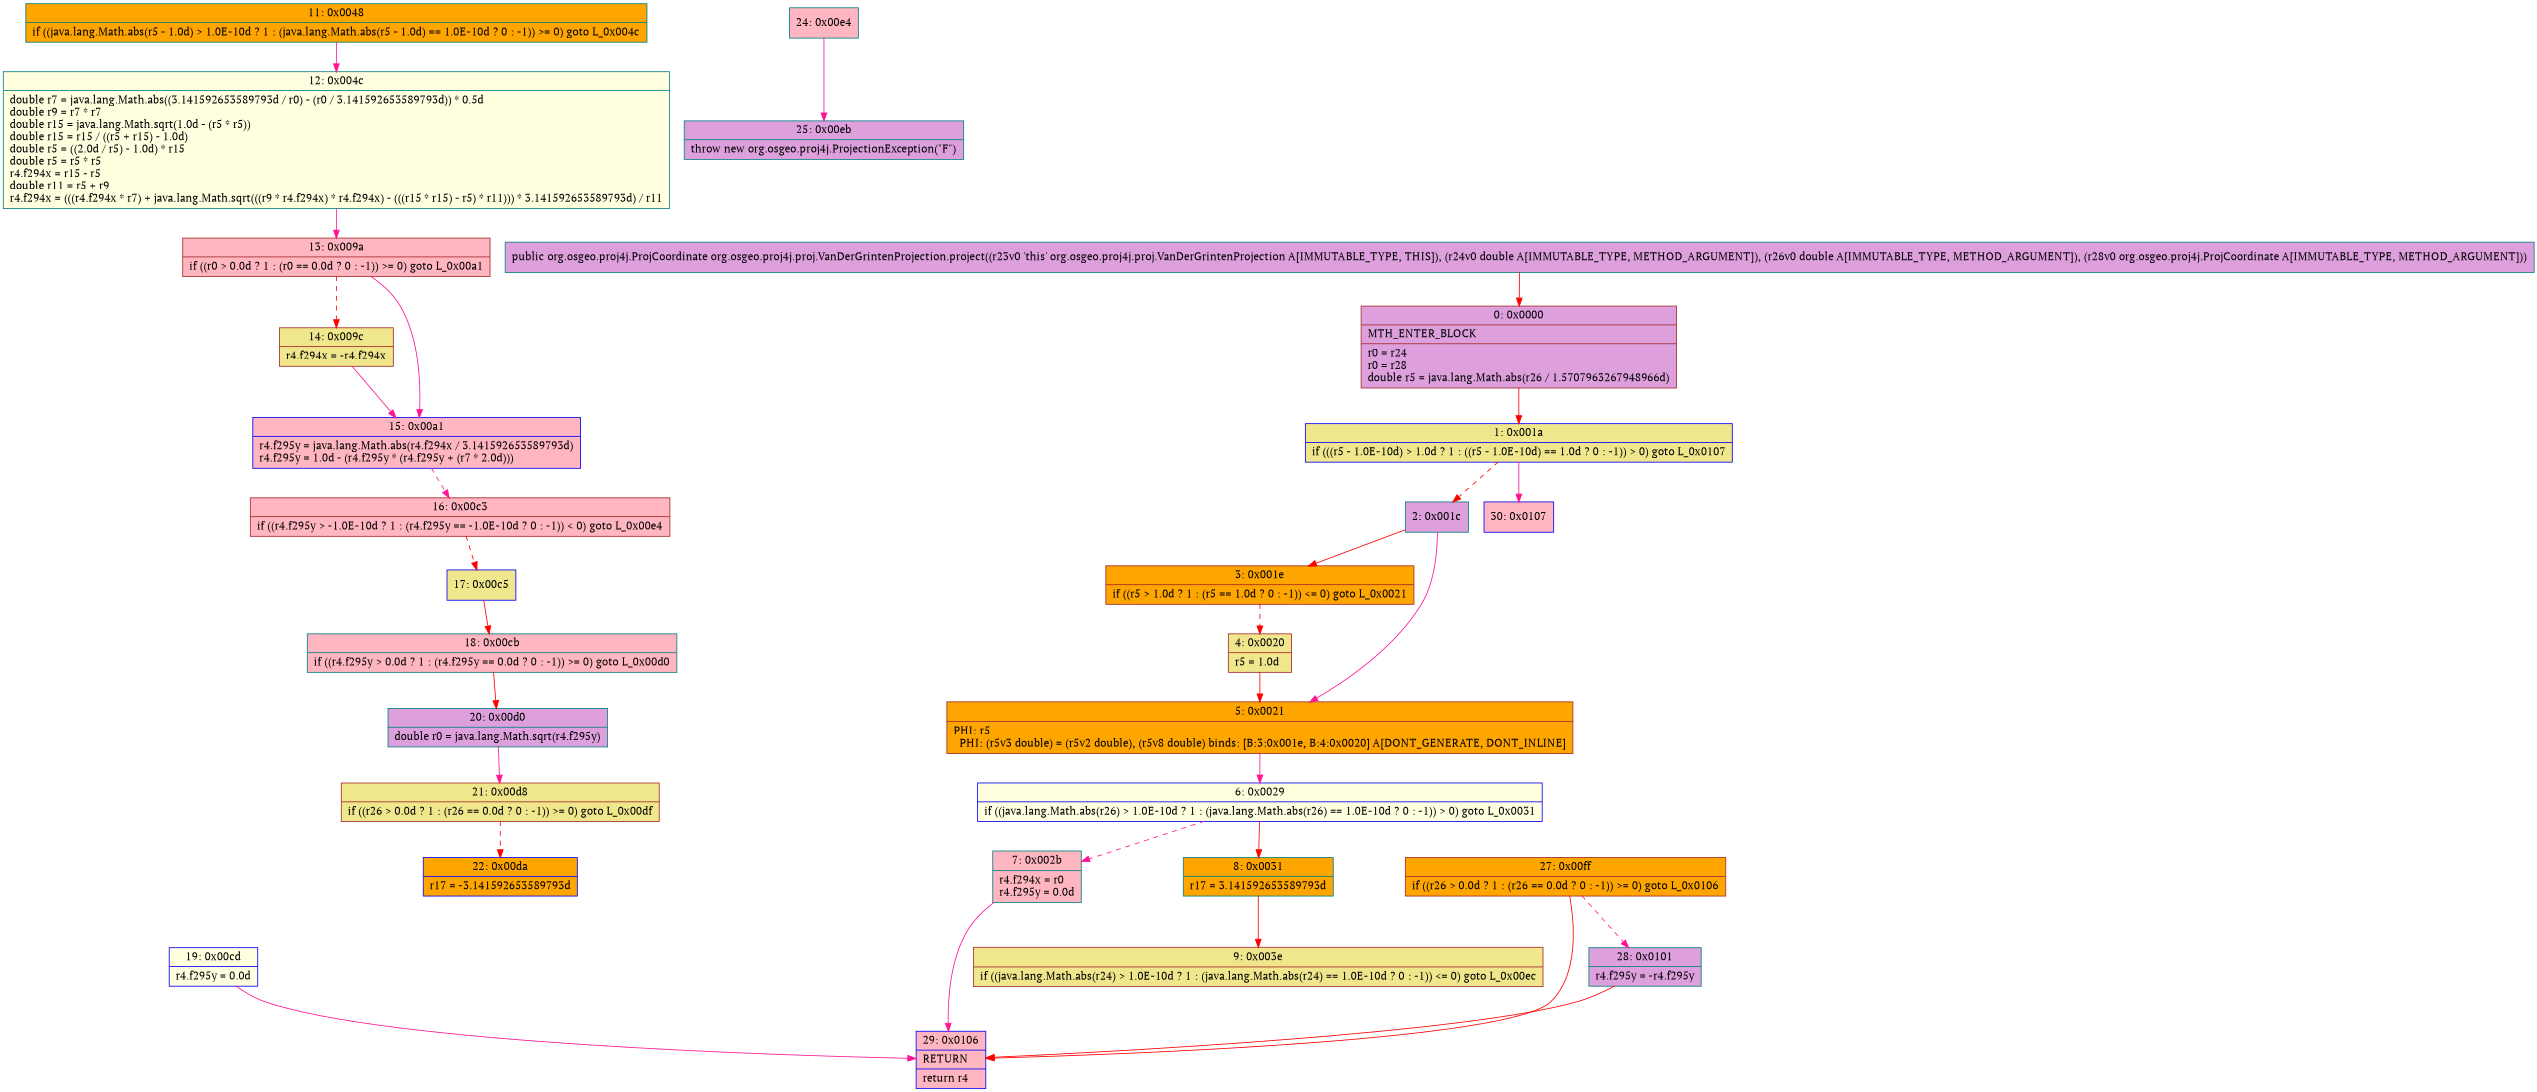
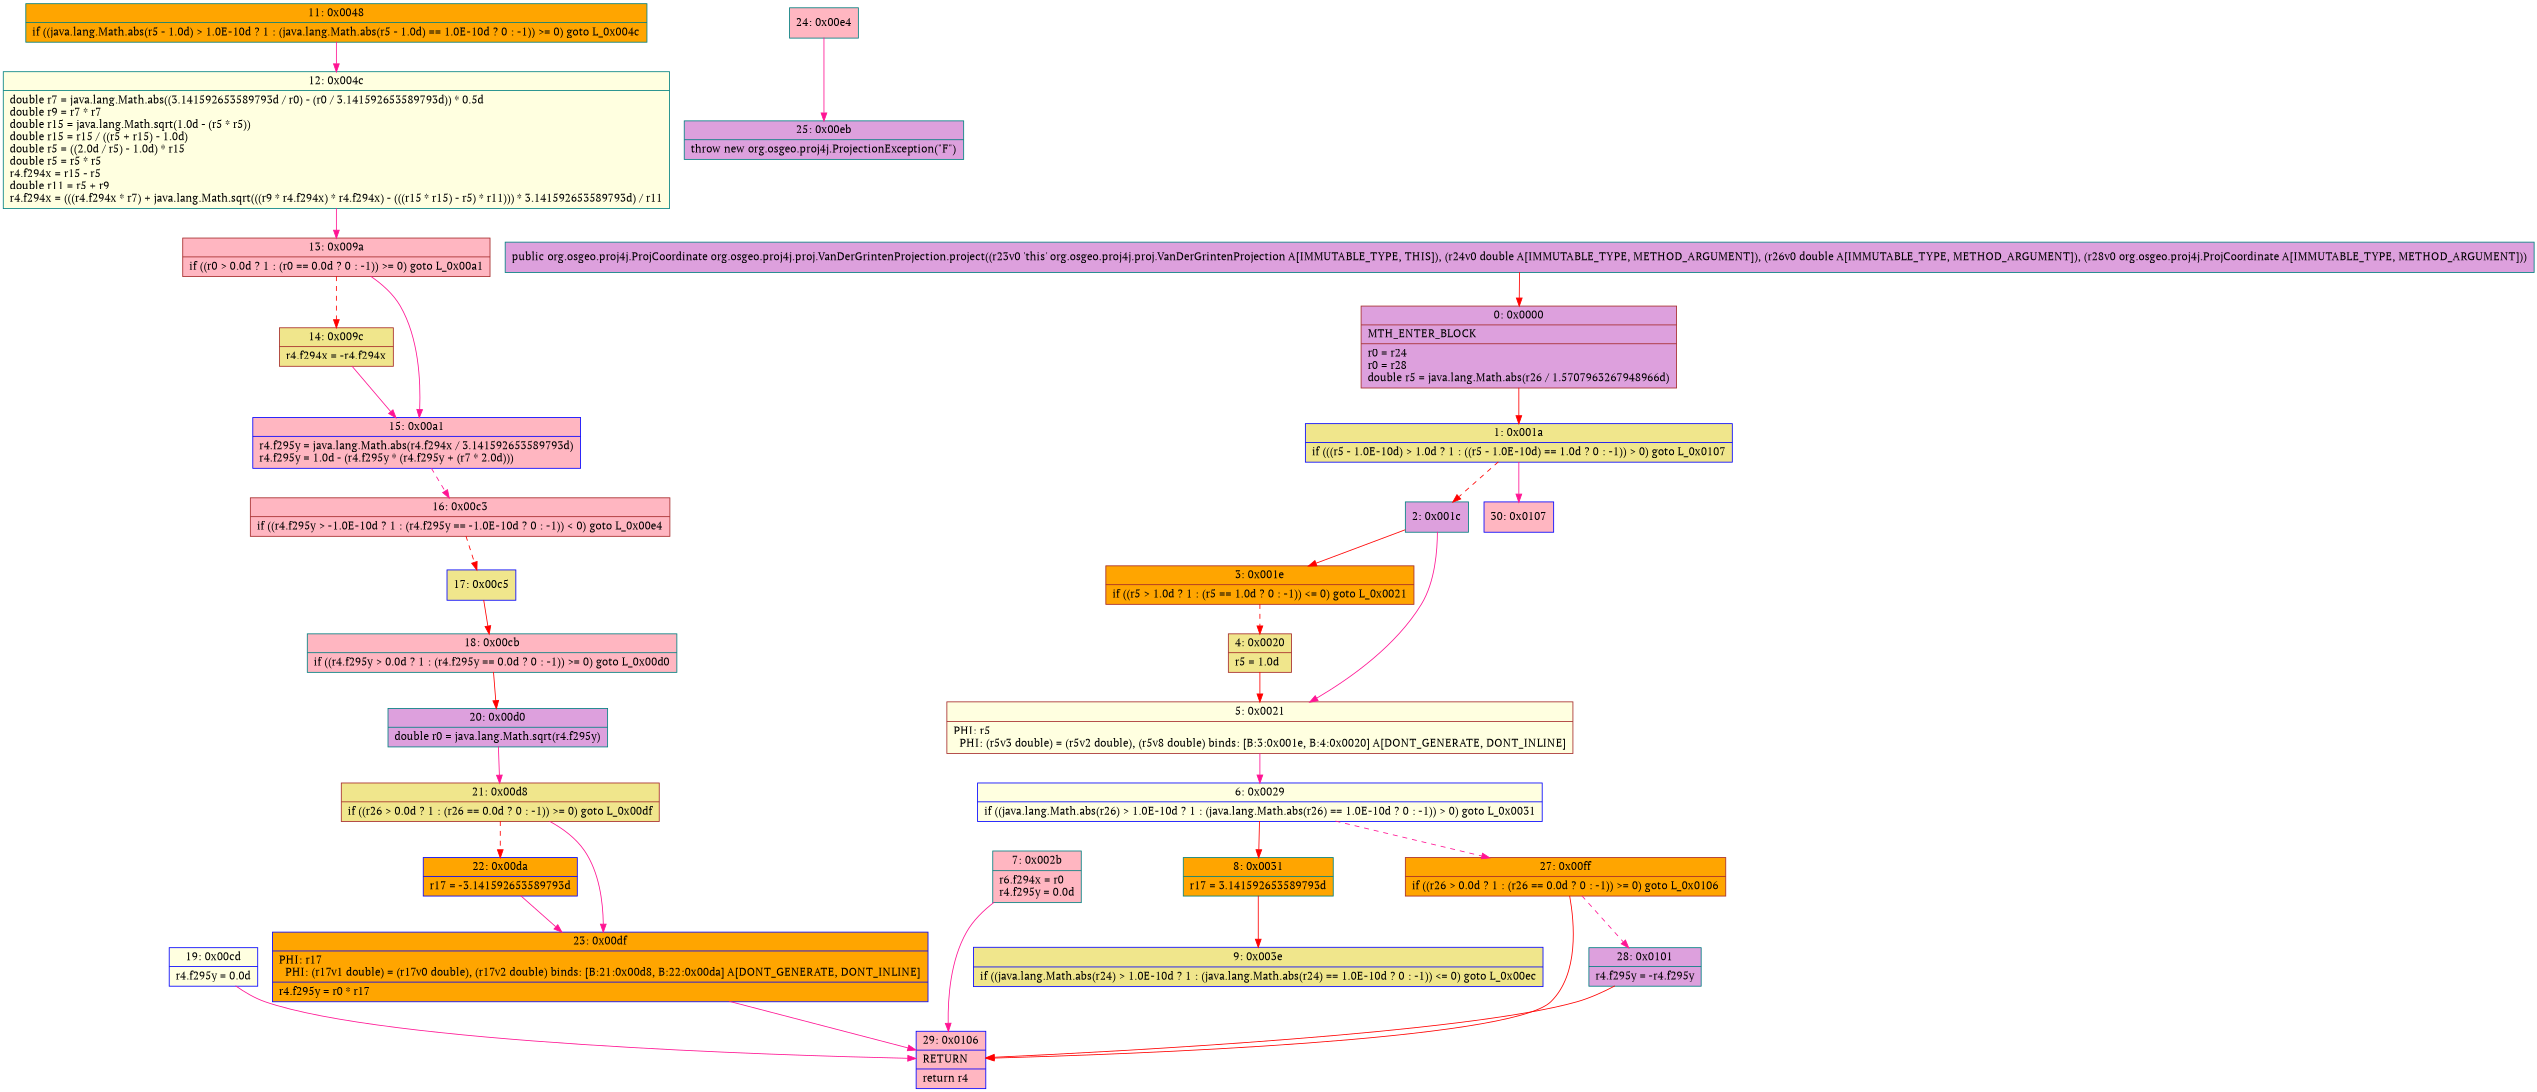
node "5: 0x0021": fillcolor orange -> lightyellow
edge "6: 0x0029" -> "7: 0x002b": now "6: 0x0029" -> "27: 0x00ff"
node "7: 0x002b": text "r4.f294x = r0" -> "r6.f294x = r0"
node "23: 0x00df": added
node "9: 0x003e": color brown -> blue
